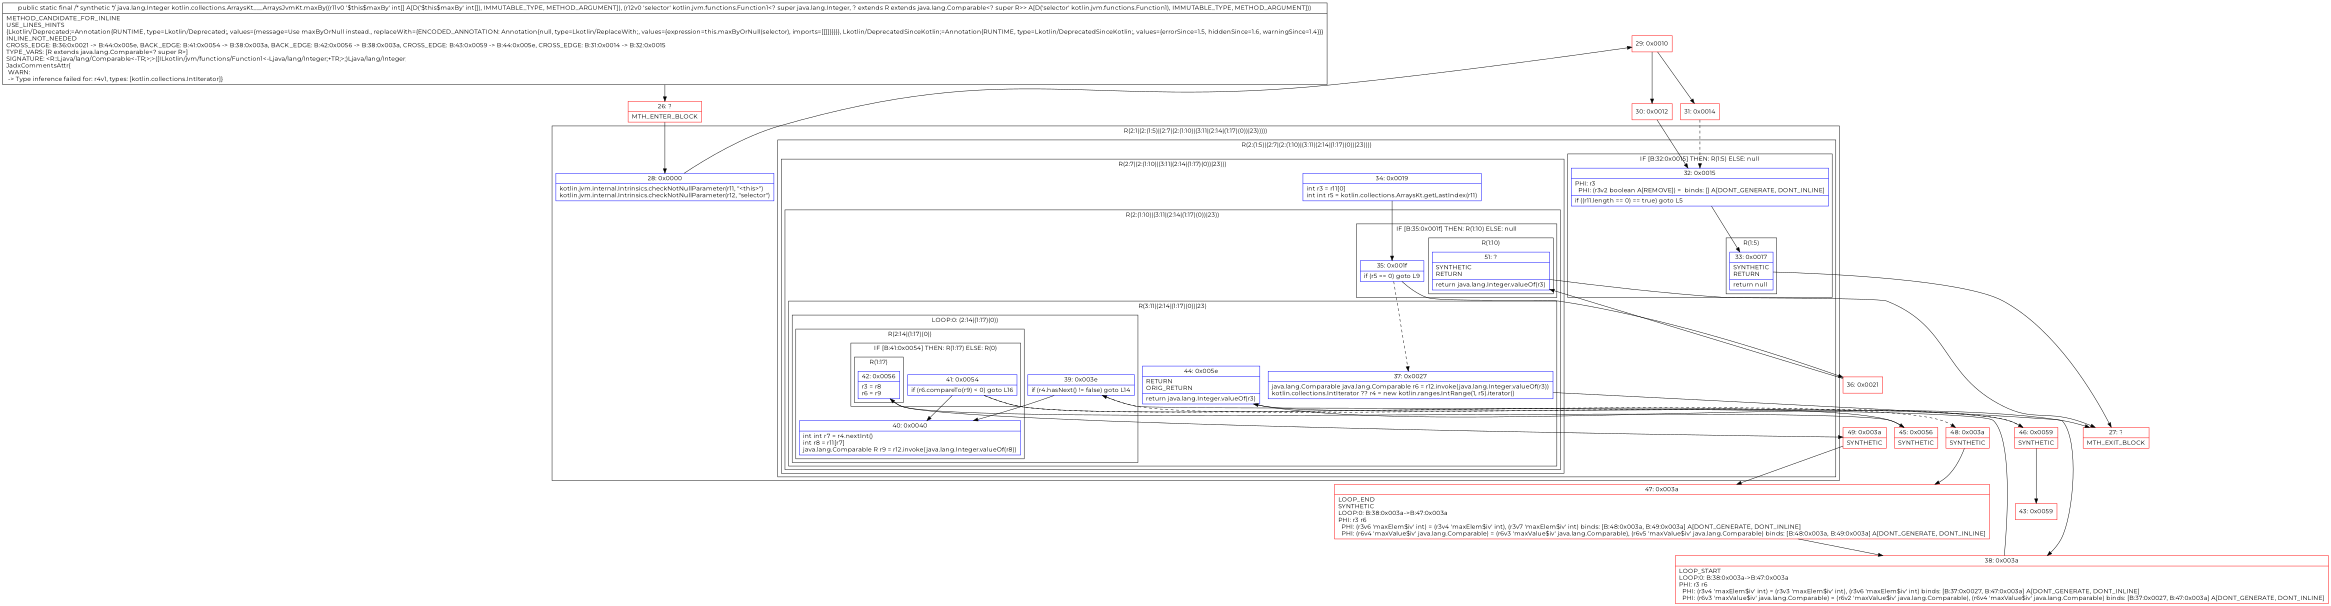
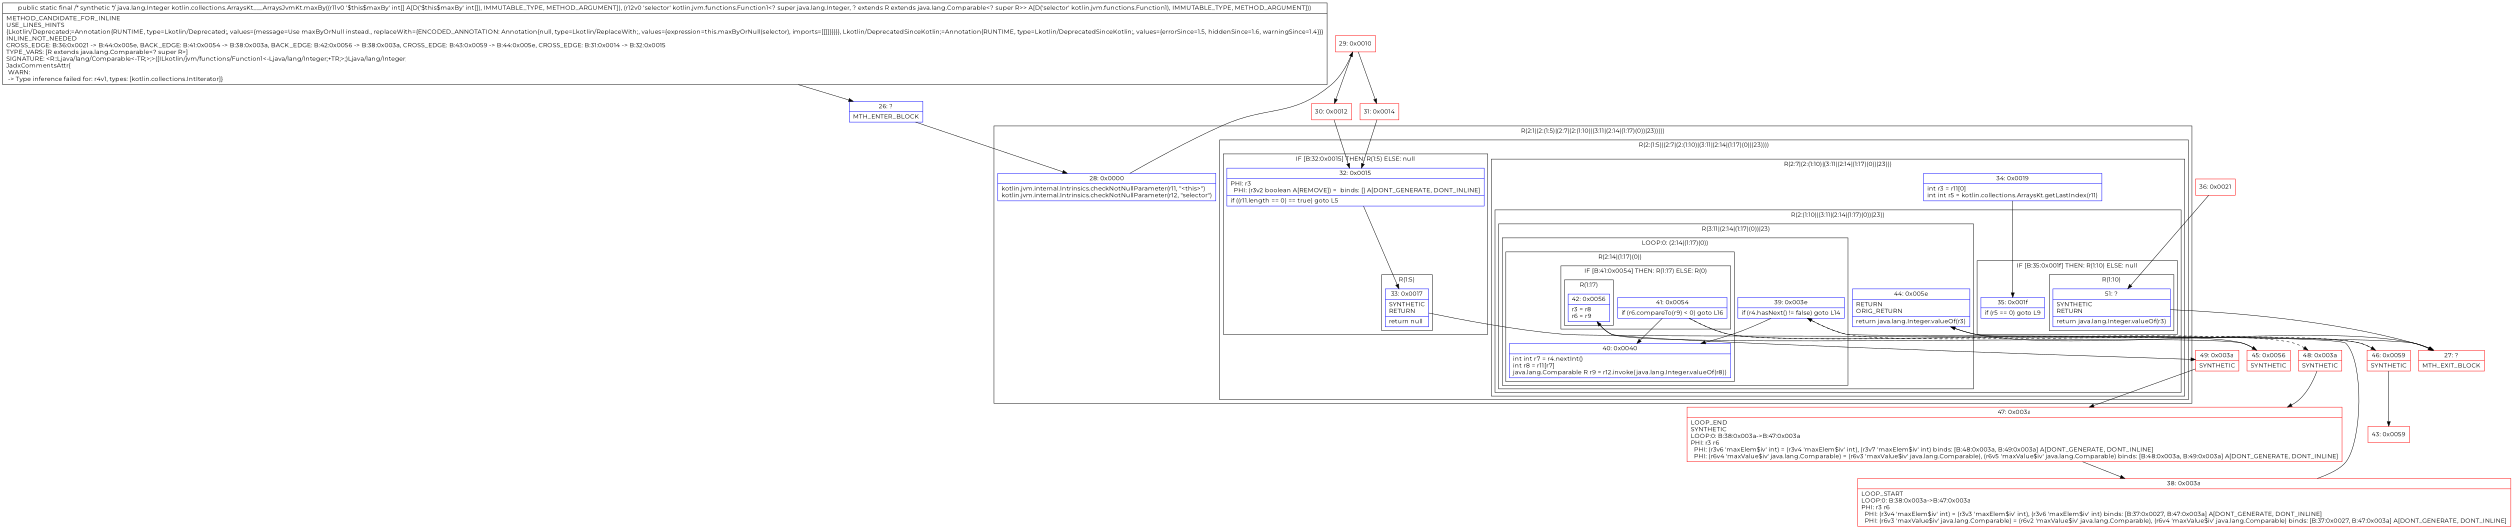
node "26: ?": color red -> blue
edge "31: 0x0014" -> "32: 0x0015": style dashed -> solid
edge "35: 0x001f" -> "36: 0x0021": removed
node "37: 0x0027": removed
